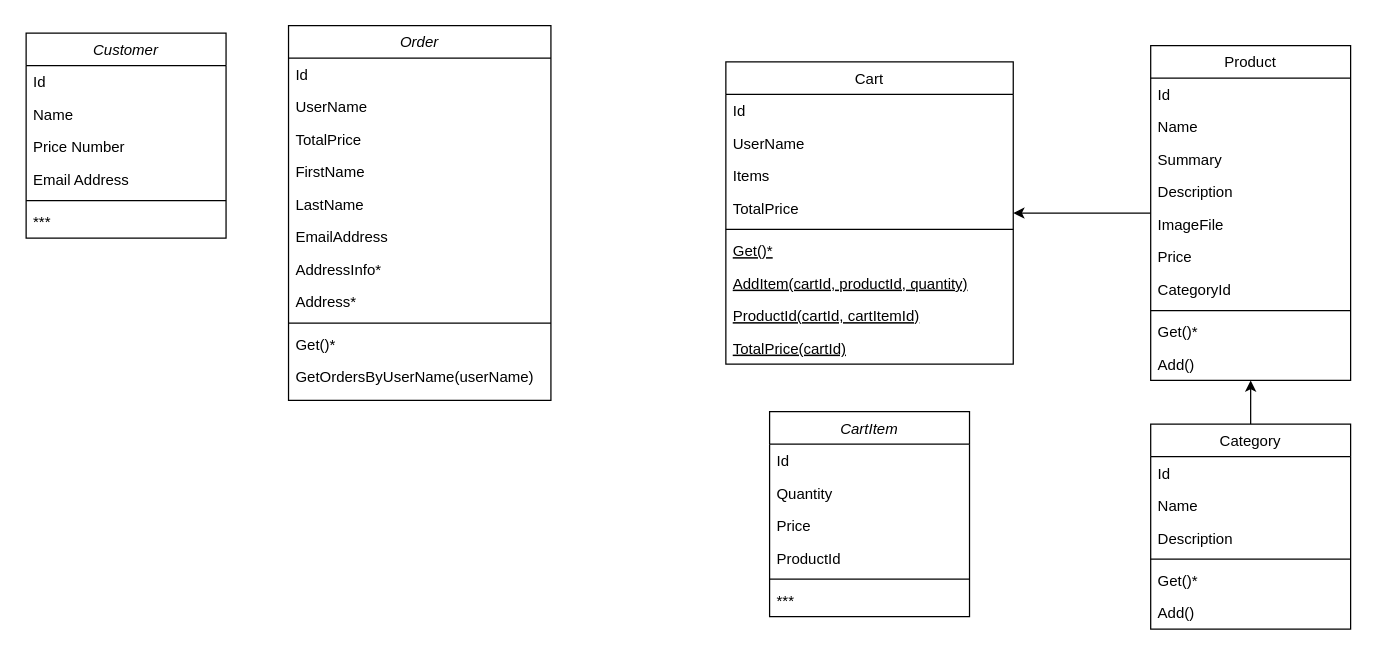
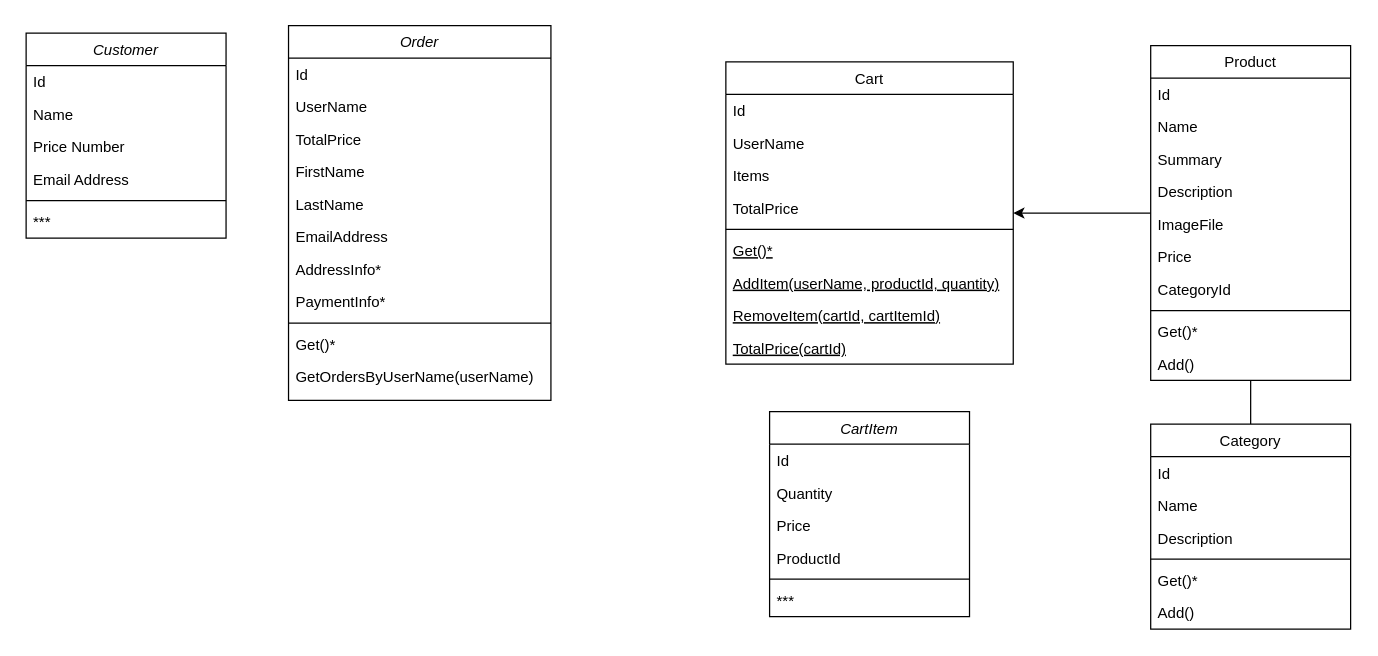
node "AddItem(cartId, productId, quantity)": label "AddItem(cartId, productId, quantity)" -> "AddItem(userName, productId, quantity)"
node "Address*": label "Address*" -> "PaymentInfo*"
node "ProductId(cartId, cartItemId)": label "ProductId(cartId, cartItemId)" -> "RemoveItem(cartId, cartItemId)"
edge "Category" -> "Product": arrowhead classic -> none
